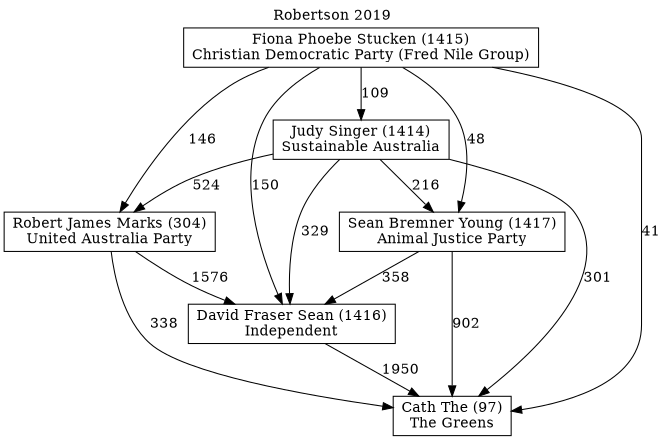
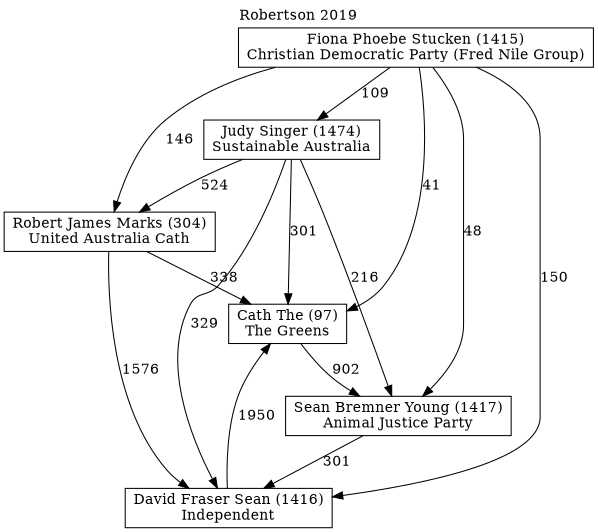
node "Judy Singer (1414) Sustainable Australia": label "Judy Singer (1414) Sustainable Australia" -> "Judy Singer (1474) Sustainable Australia"
node "Robert James Marks (304) United Australia Party": label "Robert James Marks (304) United Australia Party" -> "Robert James Marks (304) United Australia Cath"
edge "Sean Bremner Young (1417) Animal Justice Party" -> "David Fraser Sean (1416) Independent": label "358" -> "301"
edge "Sean Bremner Young (1417) Animal Justice Party" -> "Cath The (97) The Greens": reversed
